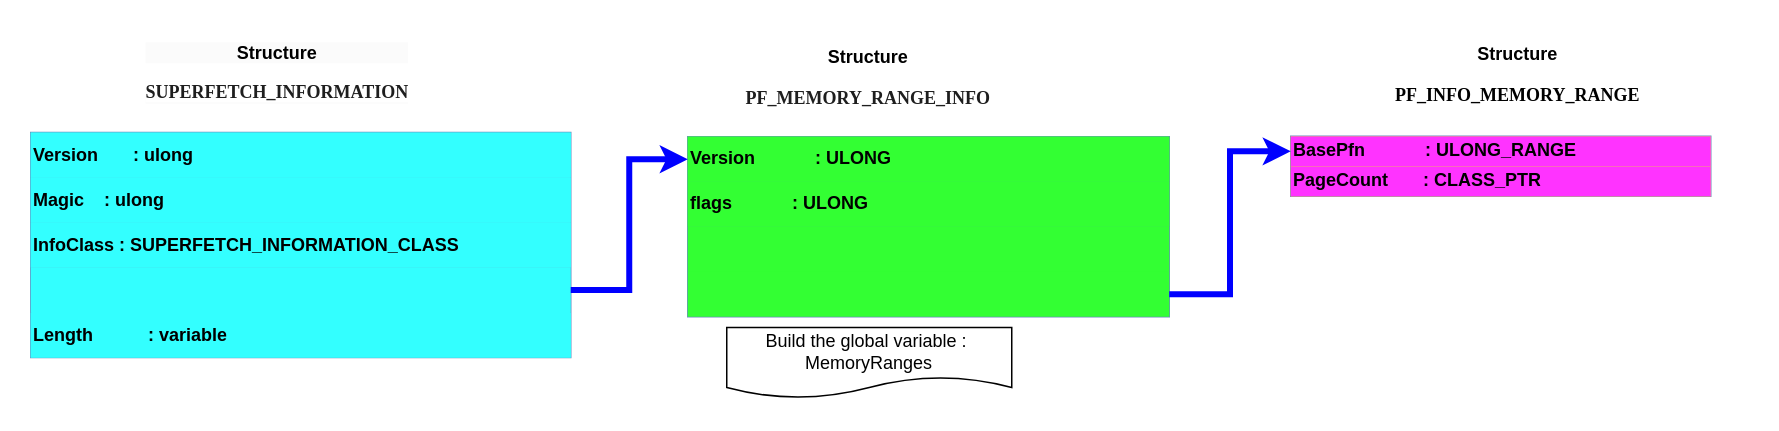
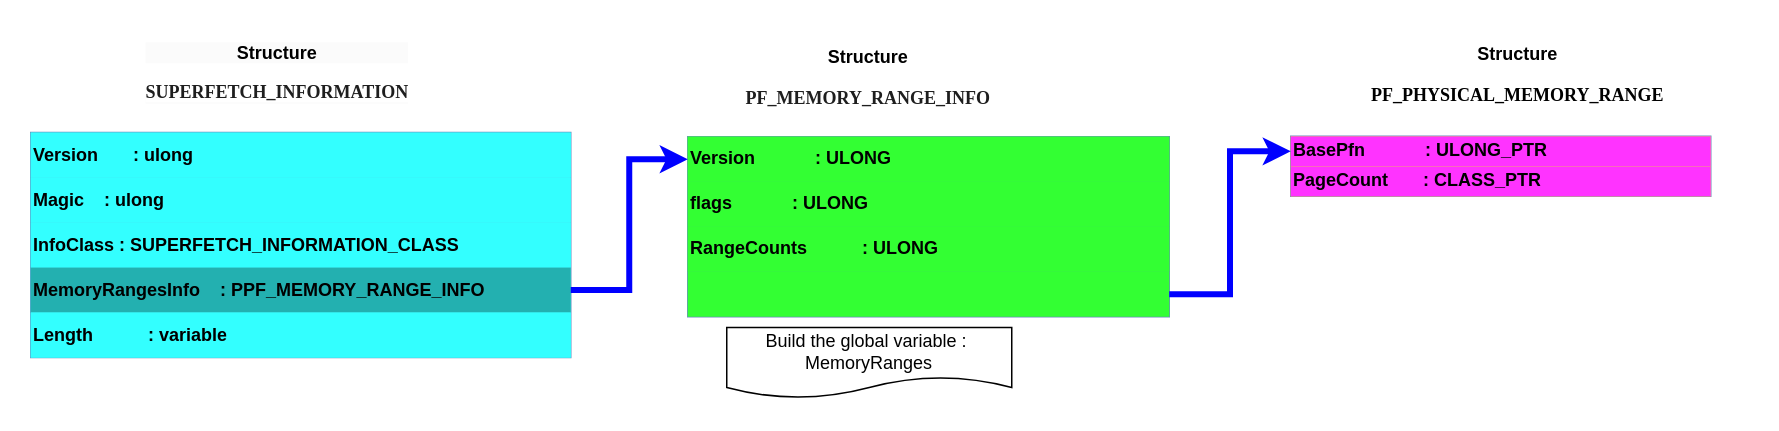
node "Structure PF_INFO_MEMORY_RANGE": label "Structure PF_INFO_MEMORY_RANGE" -> "Structure PF_PHYSICAL_MEMORY_RANGE"
node "BasePfn : ULONG_RANGE": label "BasePfn : ULONG_RANGE" -> "BasePfn : ULONG_PTR"
node "RangeCounts : ULONG": added
node "MemoryRangesInfo : PPF_MEMORY_RANGE_INFO": added
